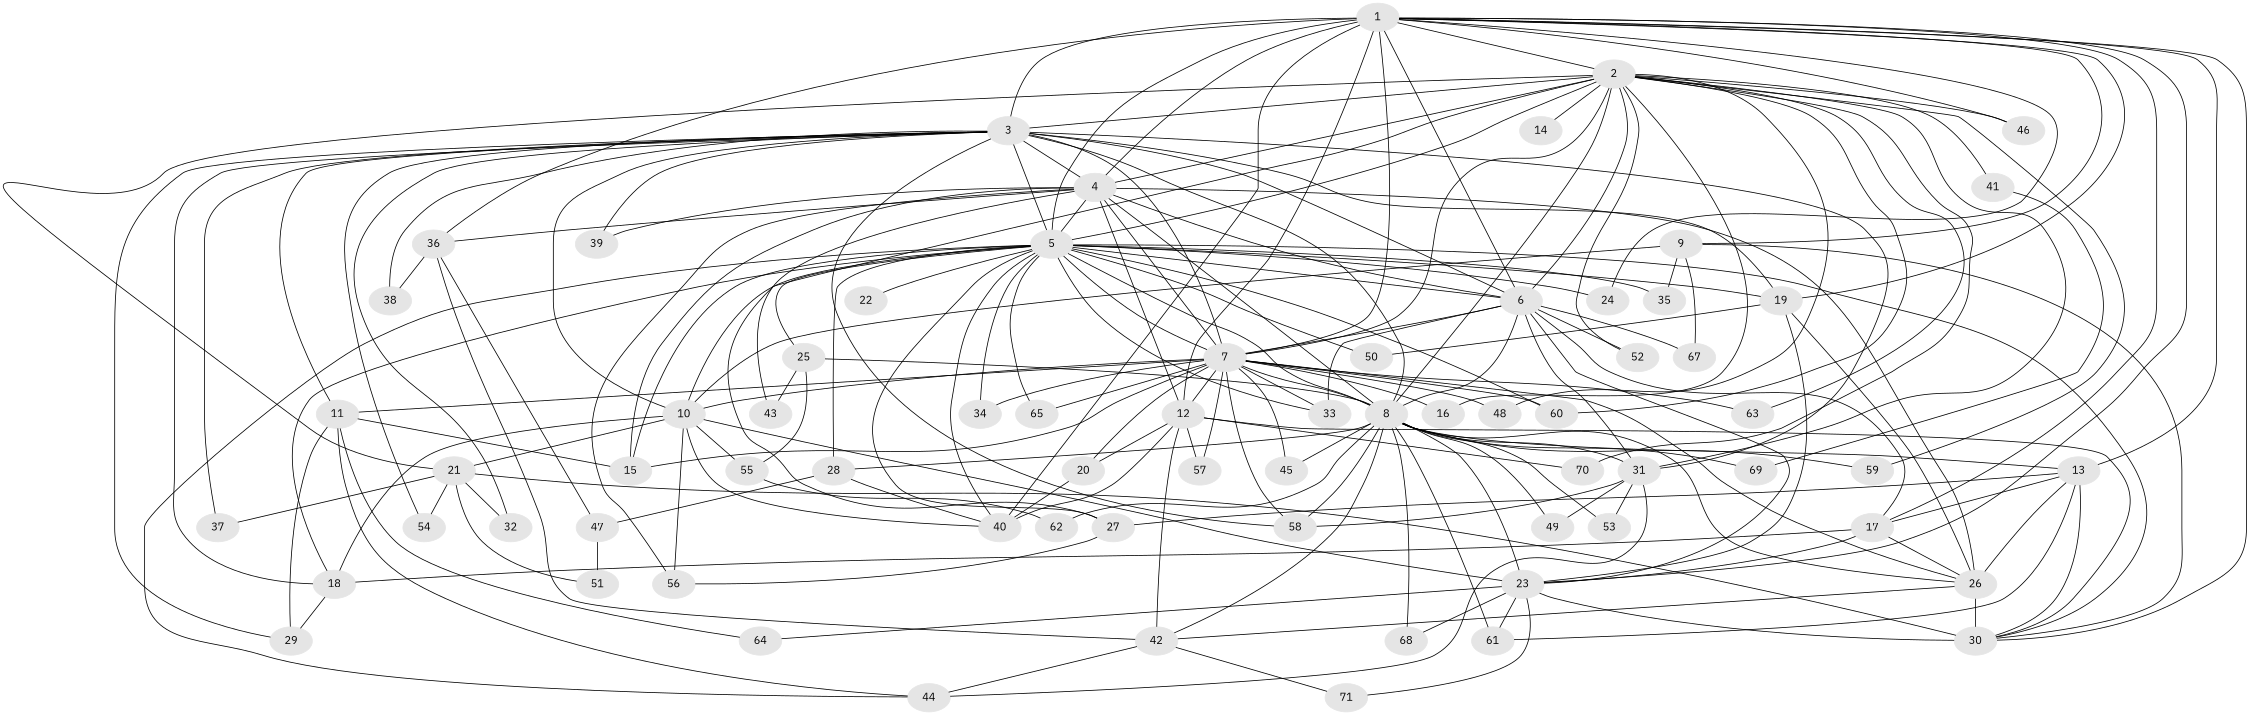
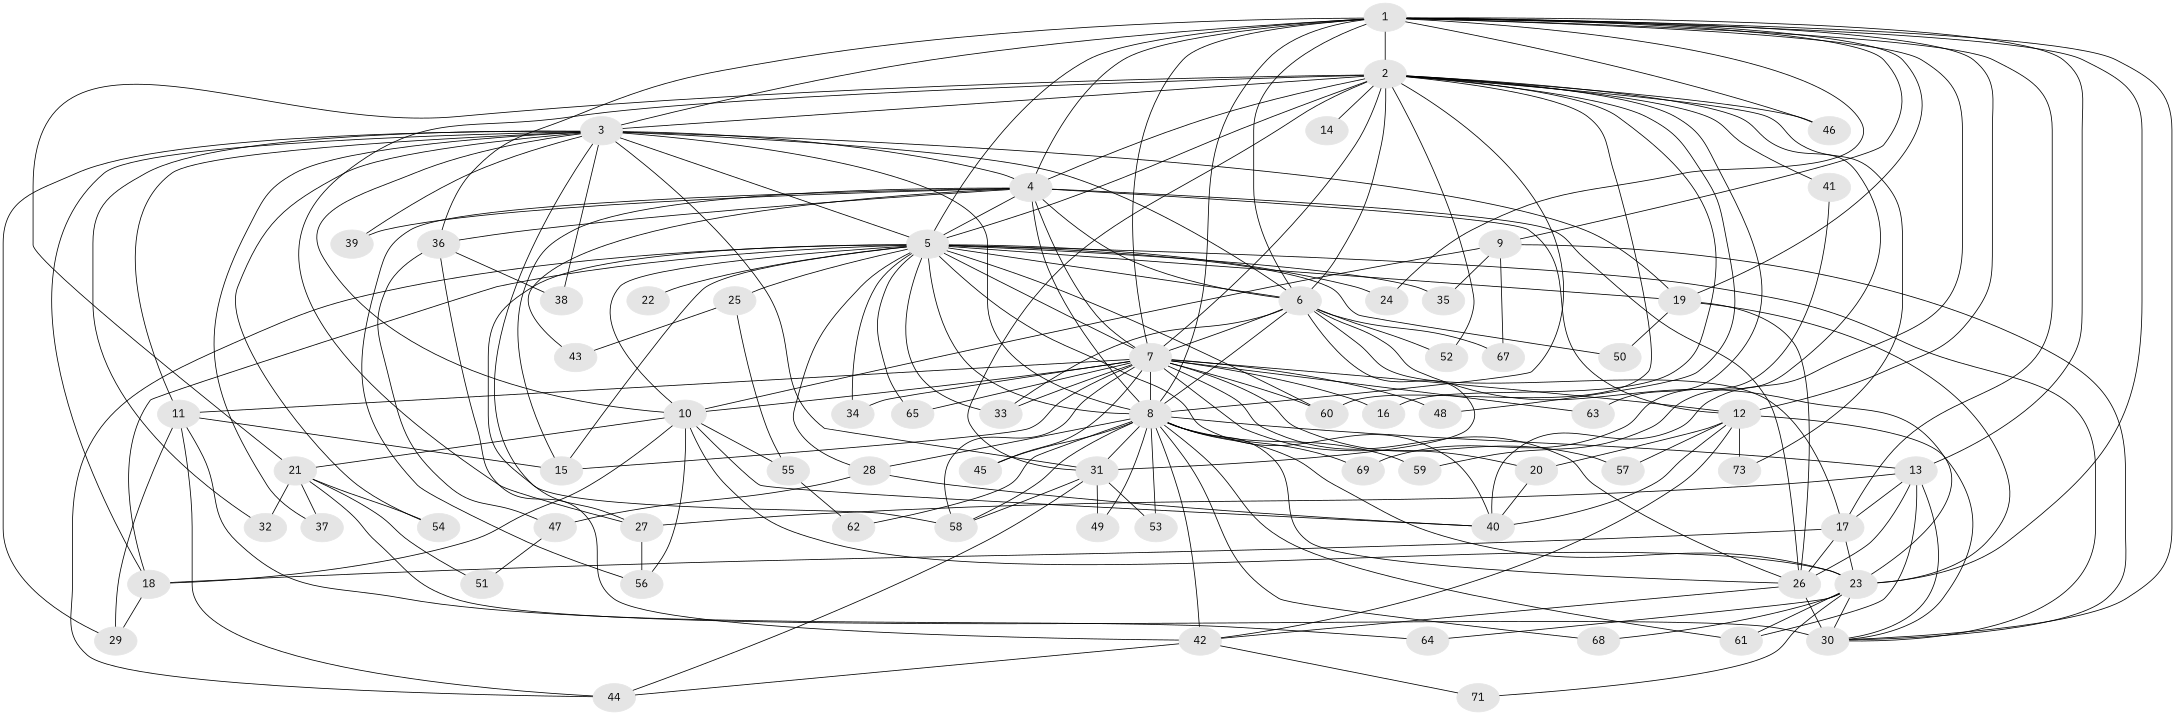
edge "3" -- "7": removed
edge "25" -- "8": now "1" -- "8"
node "70": label "70" -> "73"
